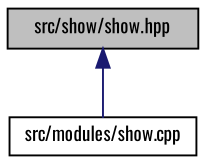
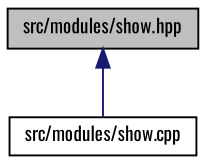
node "src/show/show.hpp": label "src/show/show.hpp" -> "src/modules/show.hpp"
